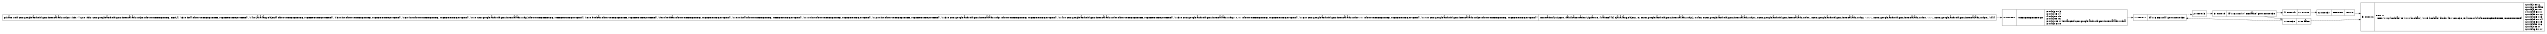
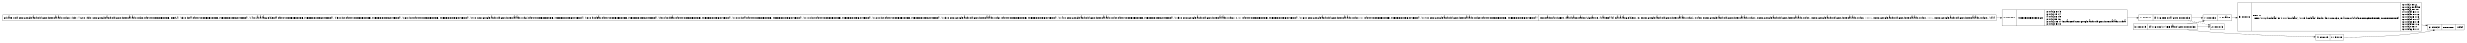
node "6: 0x0037": text "return" -> "zzhkf"
edge "6: 0x0037" -> "5: 0x001c": reversed
edge "2: 0x0013" -> "3: 0x0019": reversed
edge "7: 0x0038" -> "1: 0x0011": reversed
